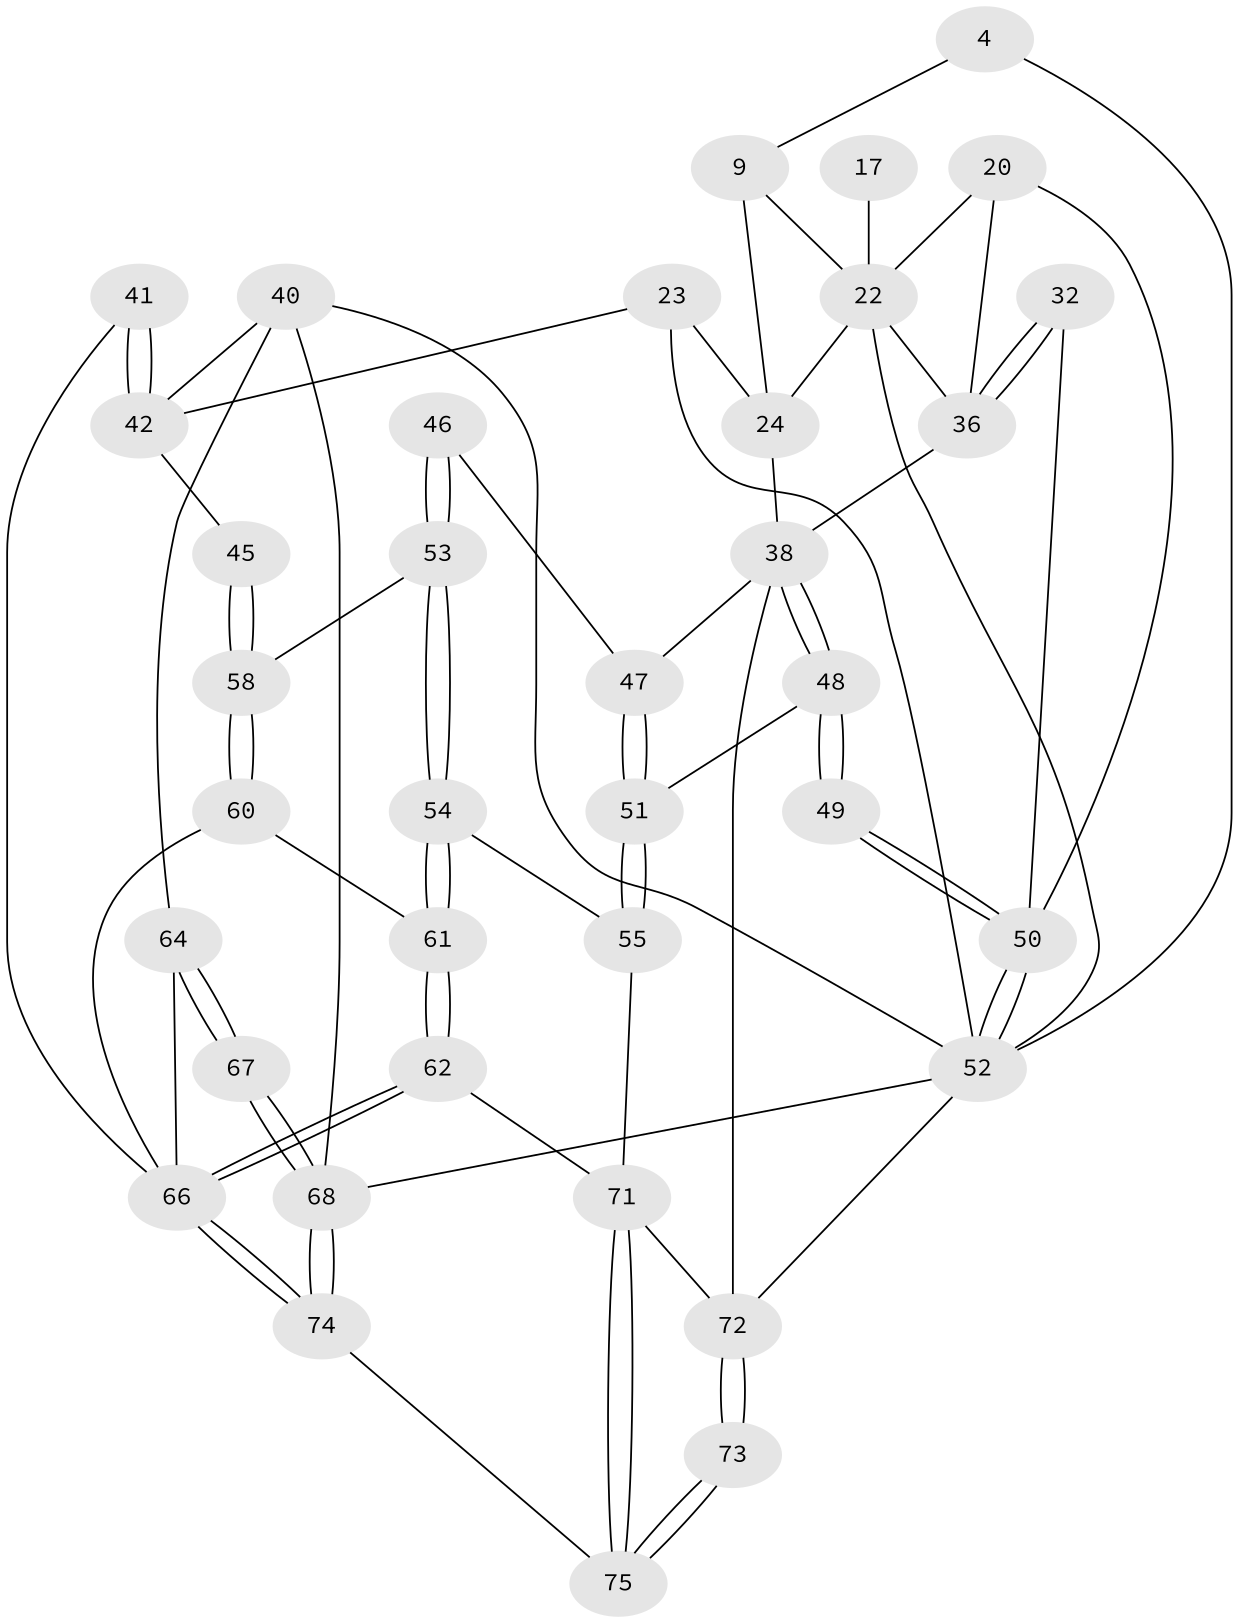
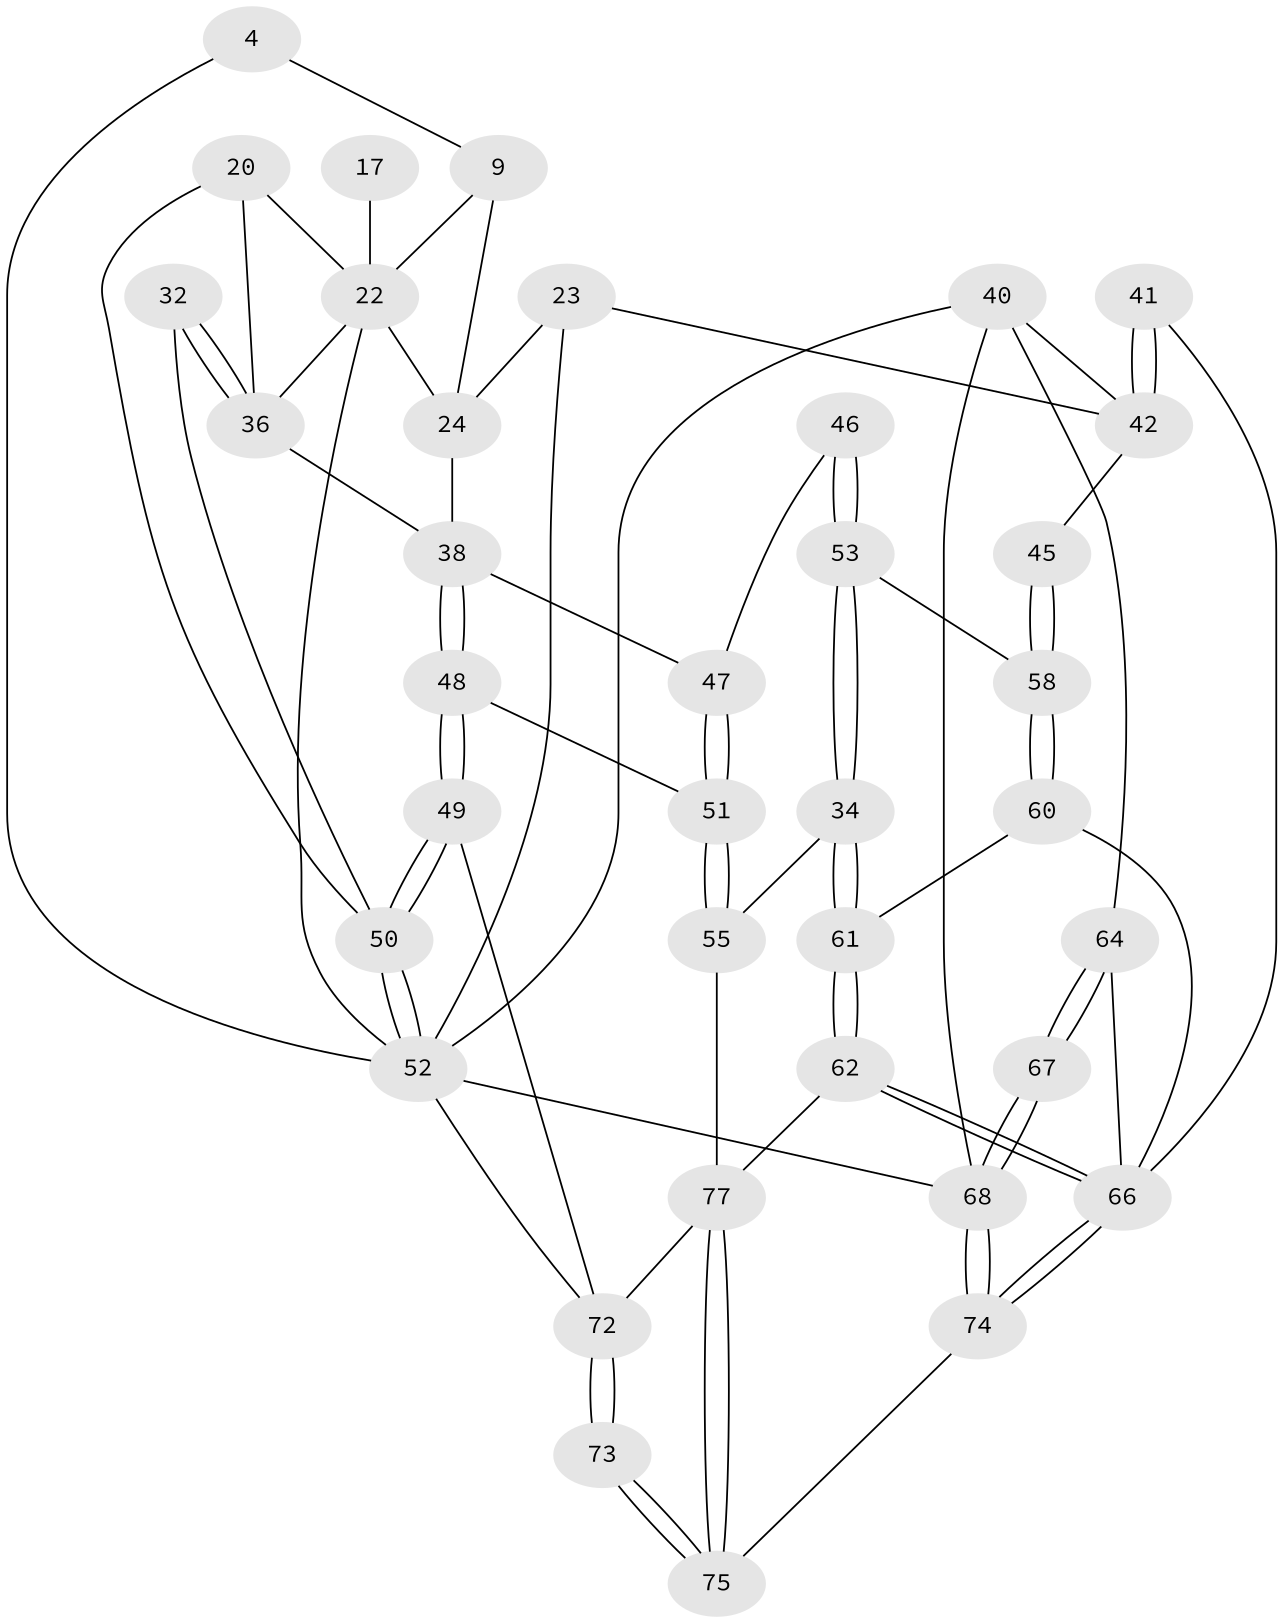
node "54": label "54" -> "34"
edge "38" -- "72": now "49" -- "72"
node "71": label "71" -> "77"
